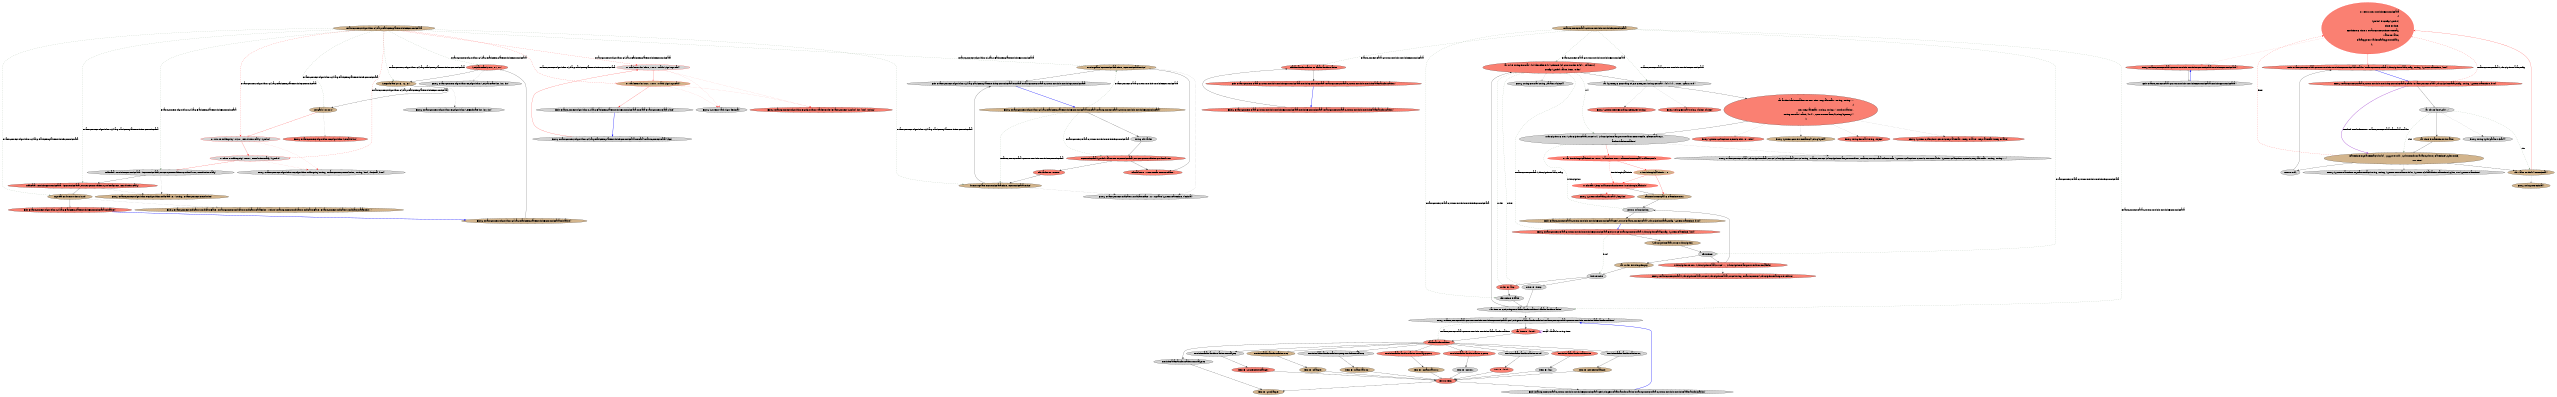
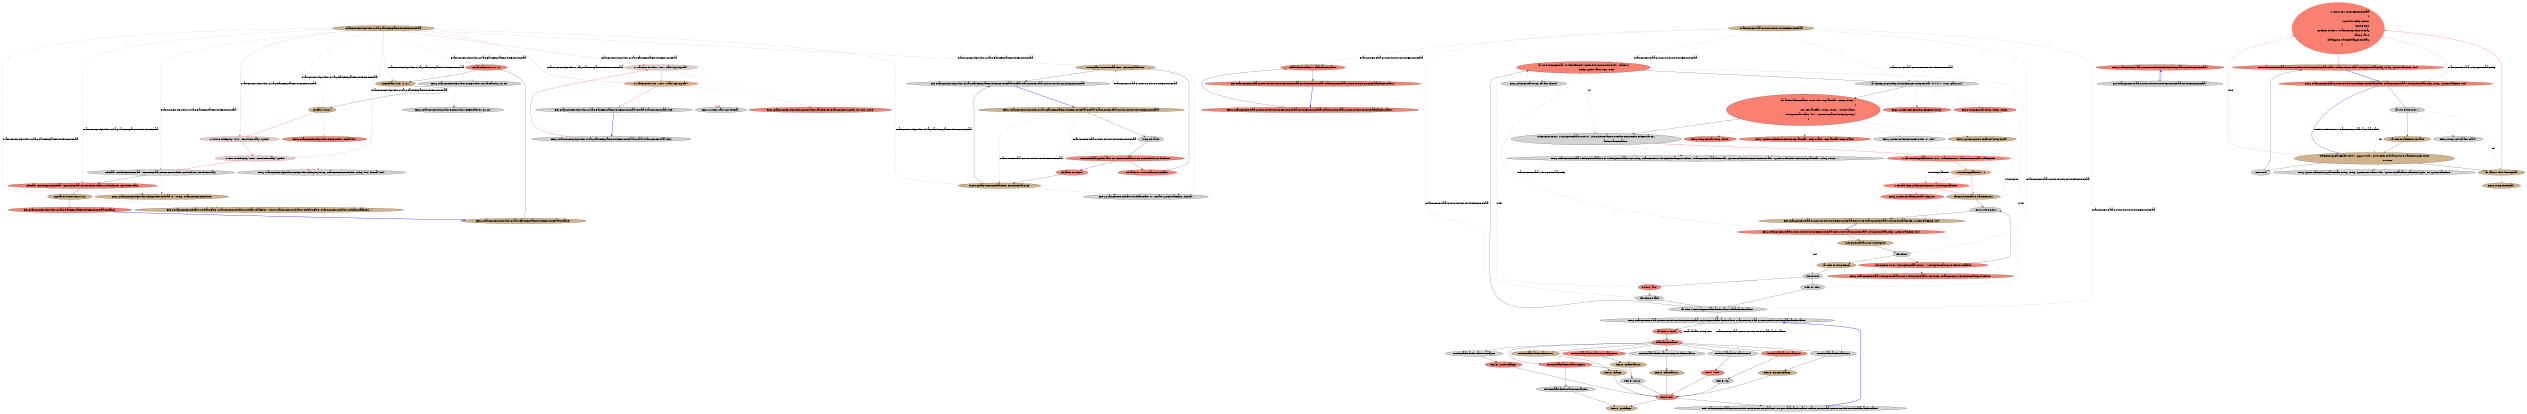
node "Entry System.Collections.Generic.List<T>.List()": fillcolor salmon -> lightgrey
edge "0: Thread.Sleep(millisecondsTimeout: intrinioApiCallLimit)" -> "LastIntrinoAPICall = DateTime.Now": color black -> red
edge "dataTransformation" -> "IntrinioDataTransformation.AnnualyRoc": now "IntrinioDataTransformation.CCRoc" -> "IntrinioDataTransformation.AnnualyRoc"
node "item = ''yr_percent_change''": label "item = ''yr_percent_change''" -> "item = ''yr_obs_change''"
edge "item = ''cc_annual_roc''" -> "return item;": now "item = ''cc_annual_roc''" -> "item = ''cc_roc''"
